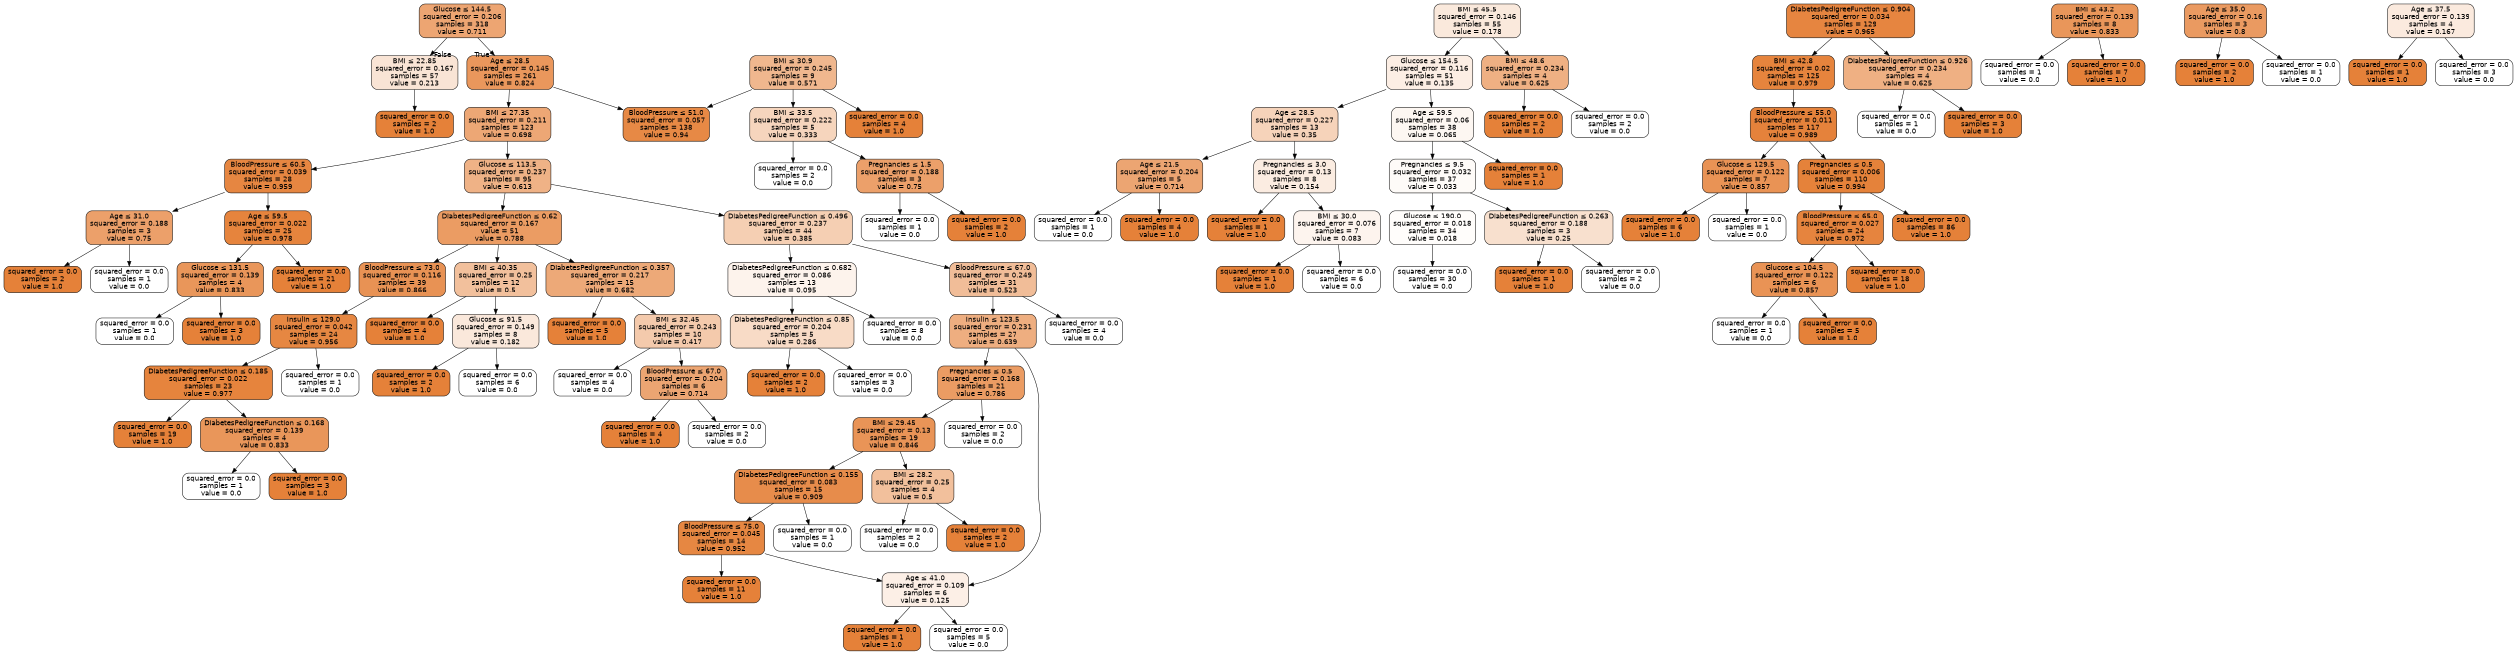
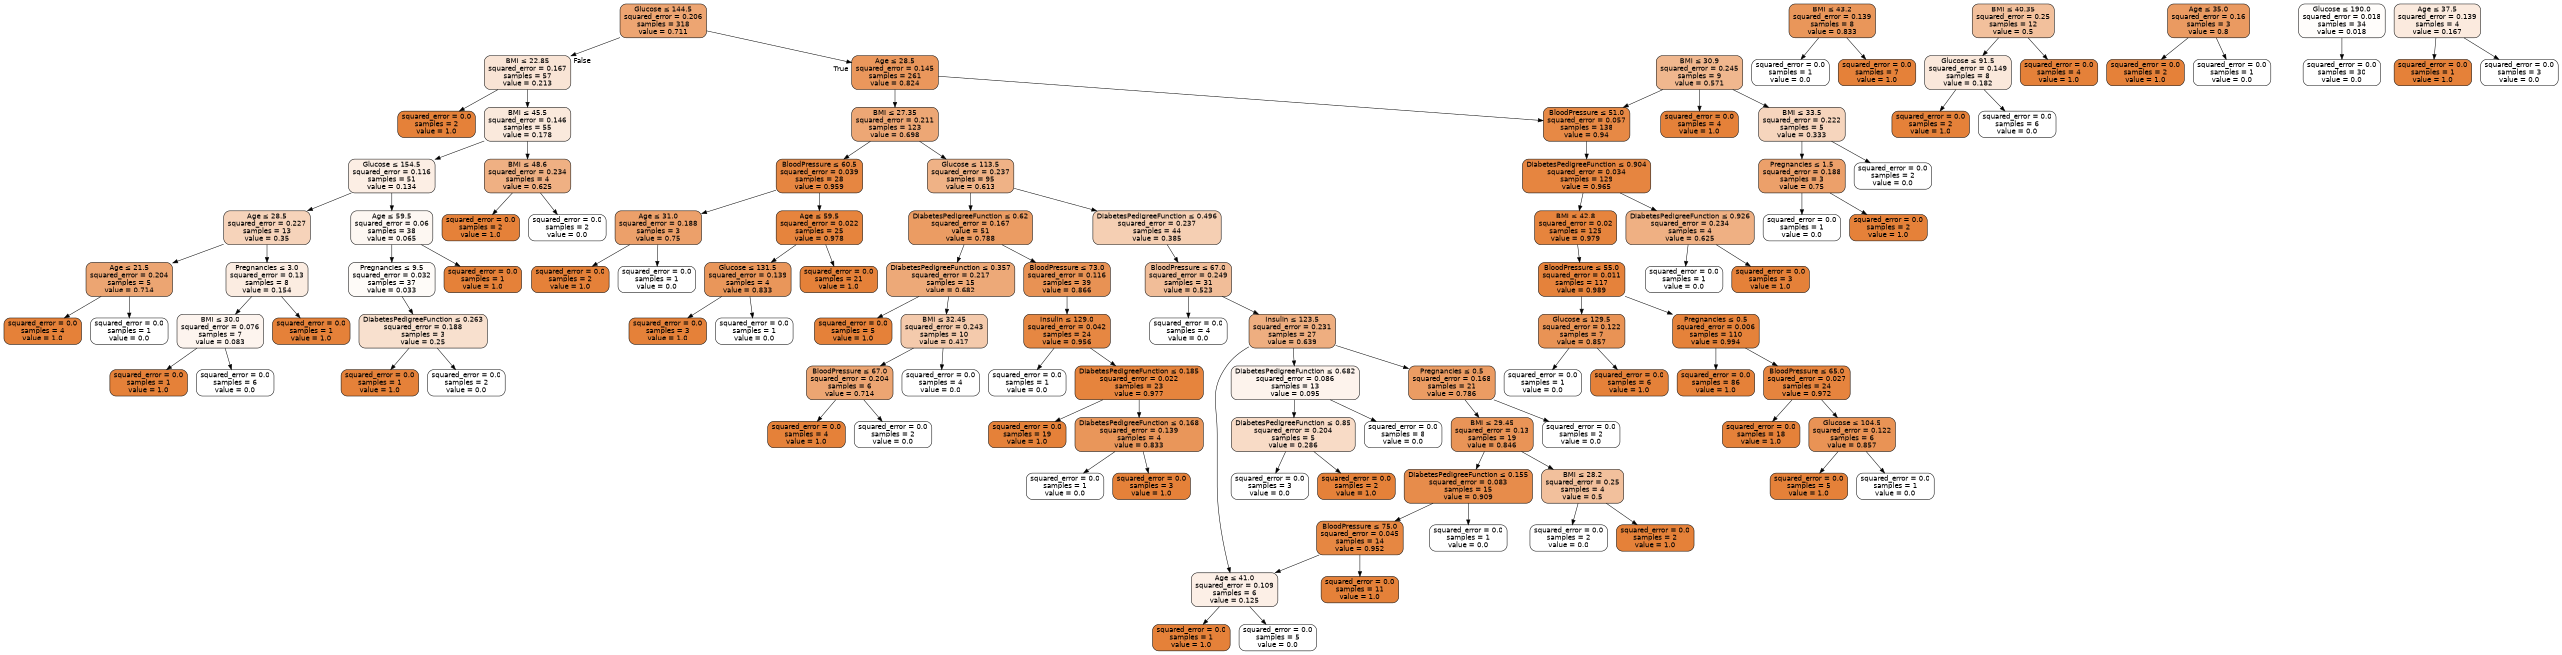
node "Glucose ≤ 154.5": text "value = 0.135" -> "value = 0.134"
edge "BMI ≤ 22.85" -> "BMI ≤ 45.5": added
edge "BloodPressure ≤ 51.0" -> "DiabetesPedigreeFunction ≤ 0.904": added
edge "Pregnancies ≤ 9.5" -> "Glucose ≤ 190.0": removed
edge "DiabetesPedigreeFunction ≤ 0.62" -> "BMI ≤ 40.35": removed
edge "DiabetesPedigreeFunction ≤ 0.496" -> "DiabetesPedigreeFunction ≤ 0.682": now "Insulin ≤ 123.5" -> "DiabetesPedigreeFunction ≤ 0.682"
